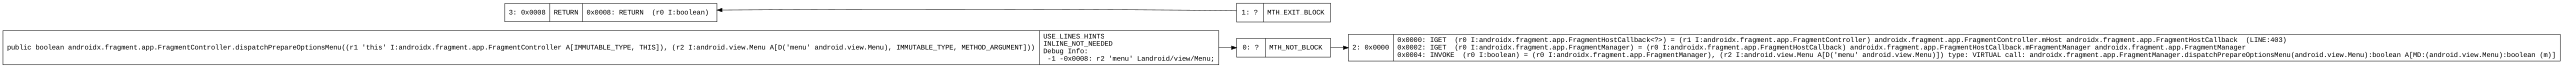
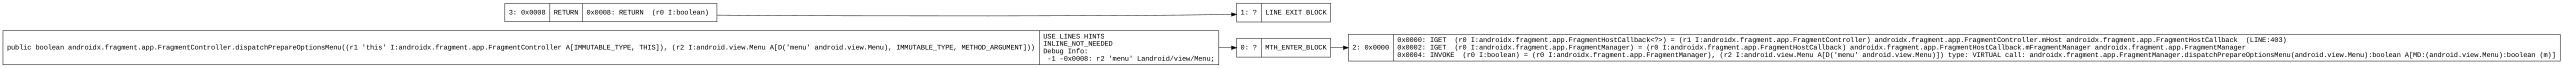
edge "1: ?" -> "3: 0x0008": reversed
node "1: ?": text "MTH_EXIT_BLOCK" -> "LINE_EXIT_BLOCK"
node "0: ?": text "MTH_NOT_BLOCK" -> "MTH_ENTER_BLOCK"
